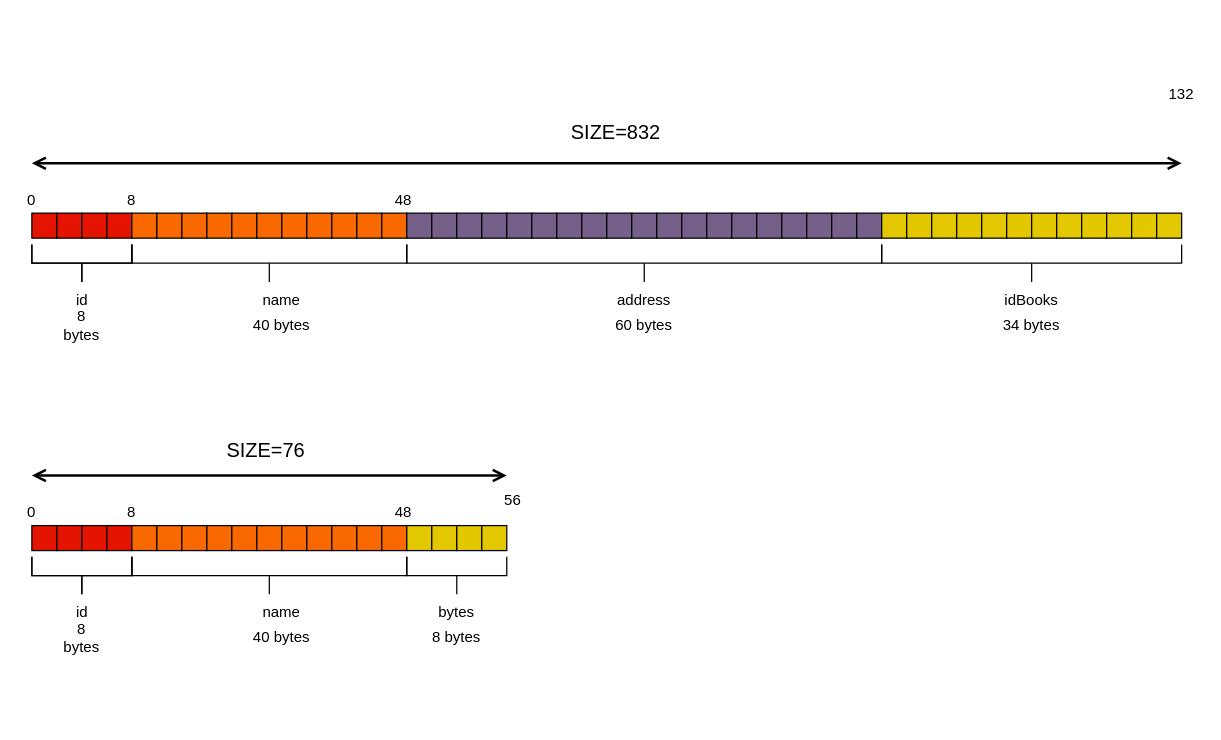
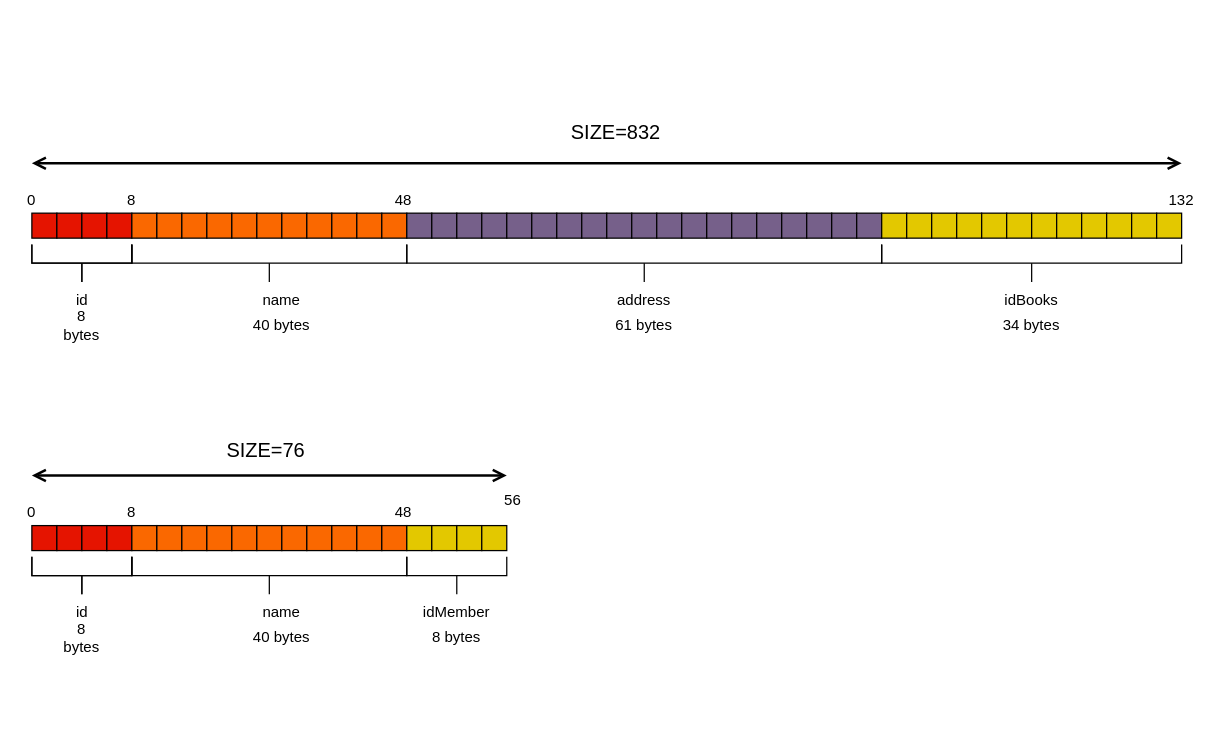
node "132": moved (1182, 94) -> (1182, 201)
node "60 bytes": label "60 bytes" -> "61 bytes"
node "bytes": label "bytes" -> "idMember"
